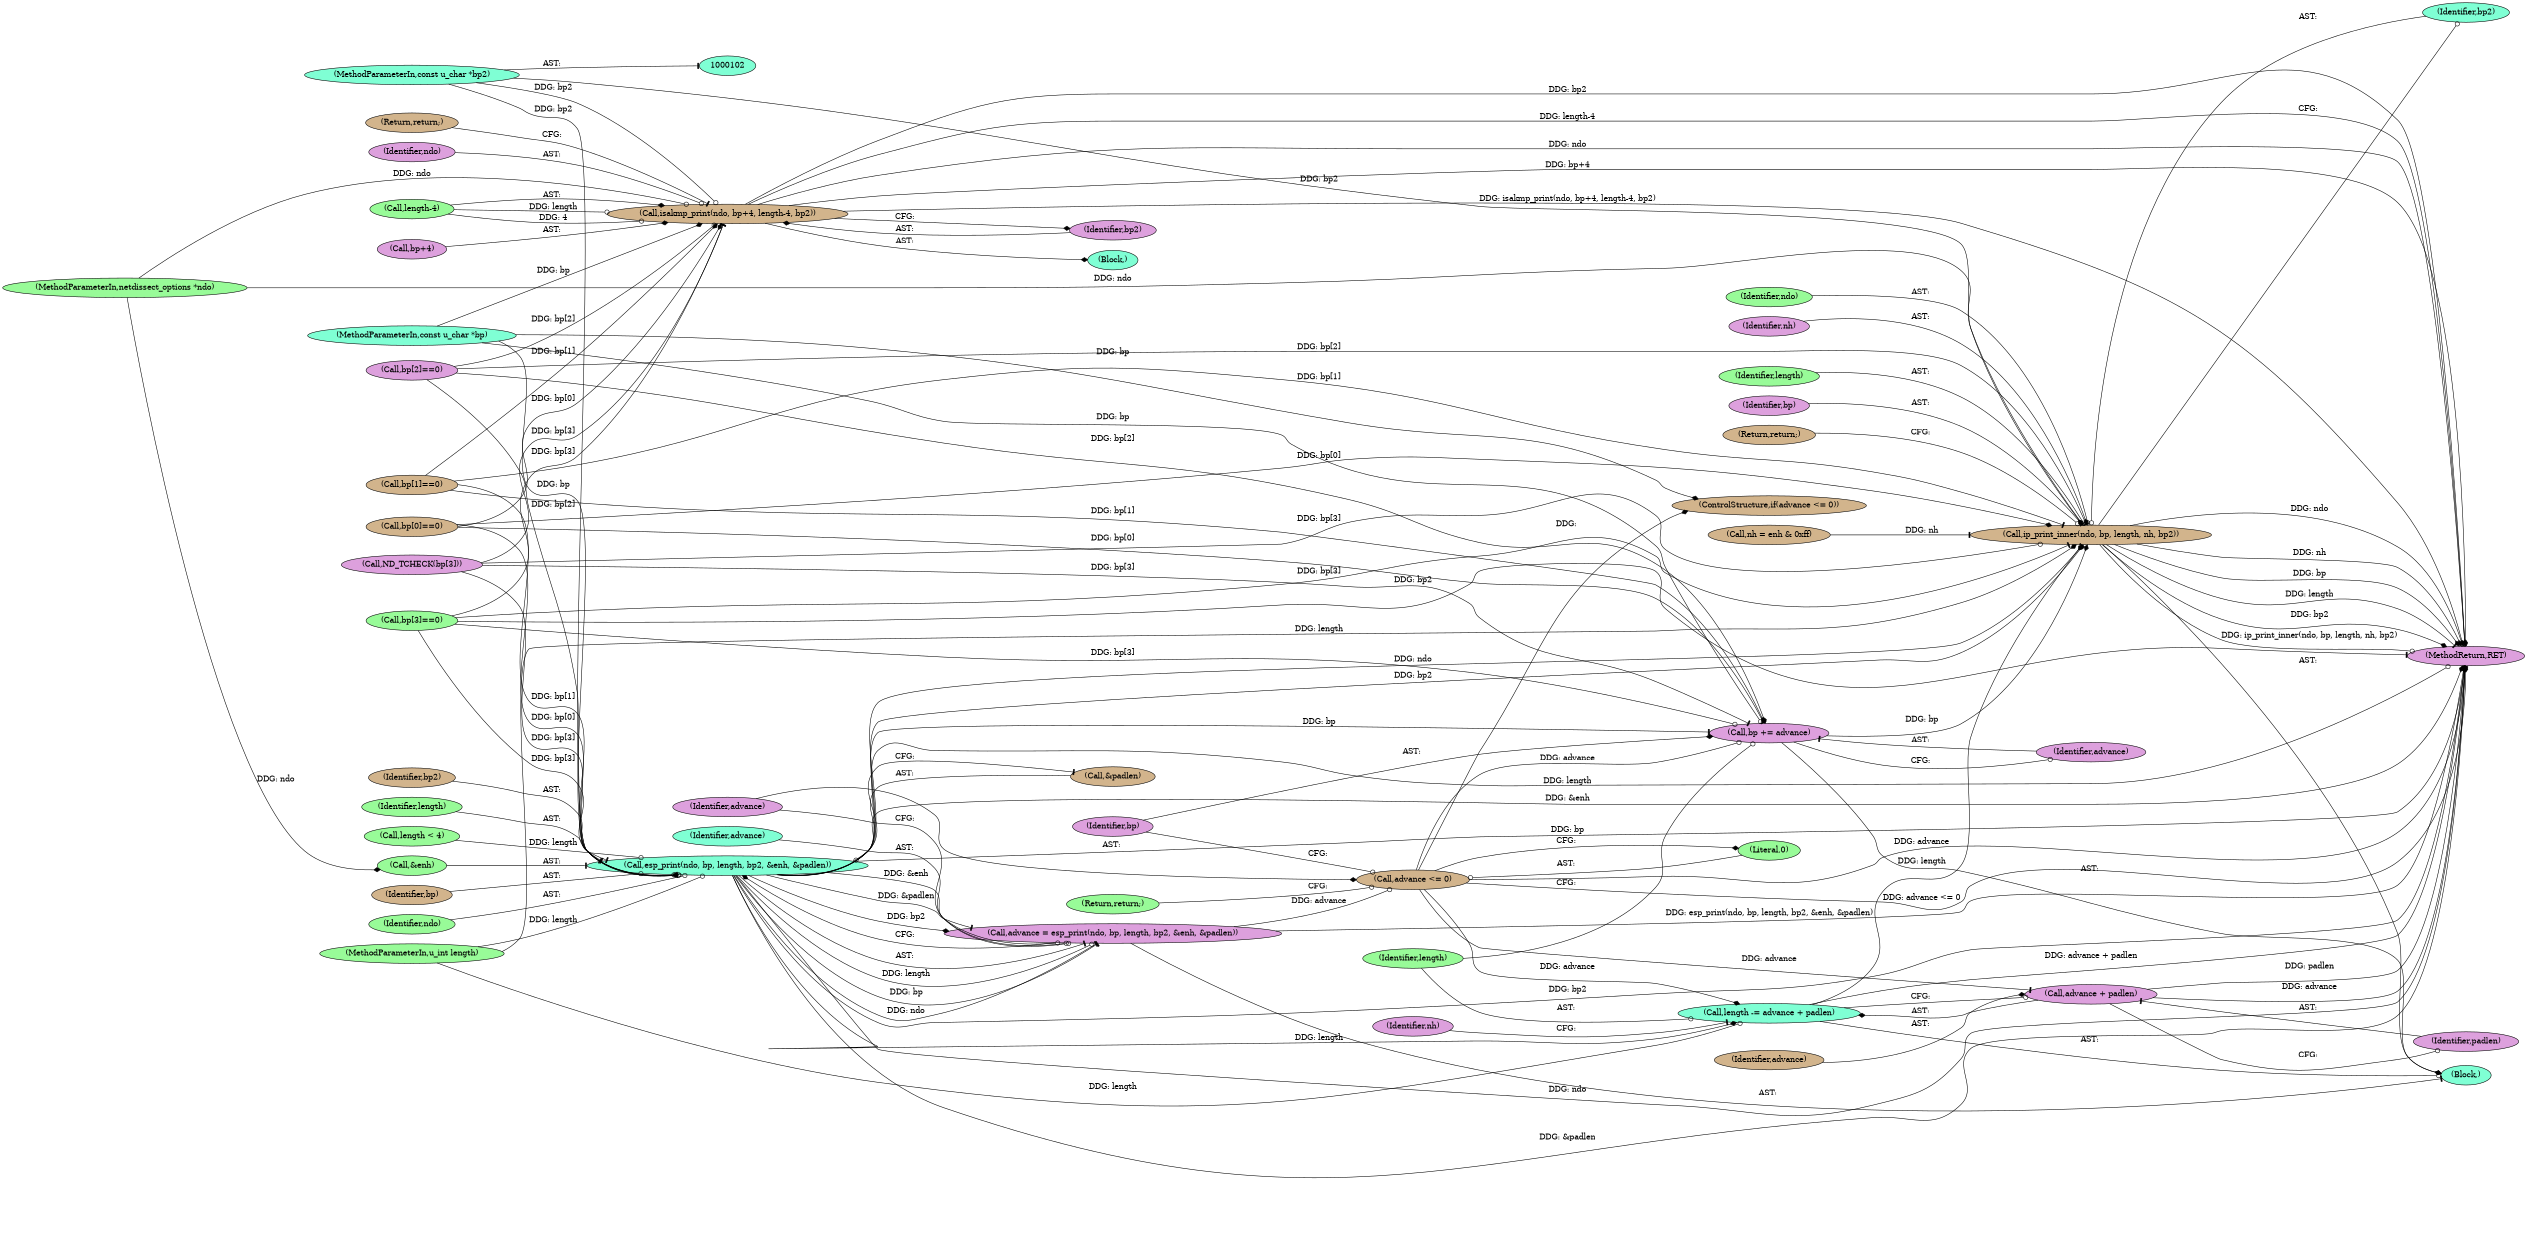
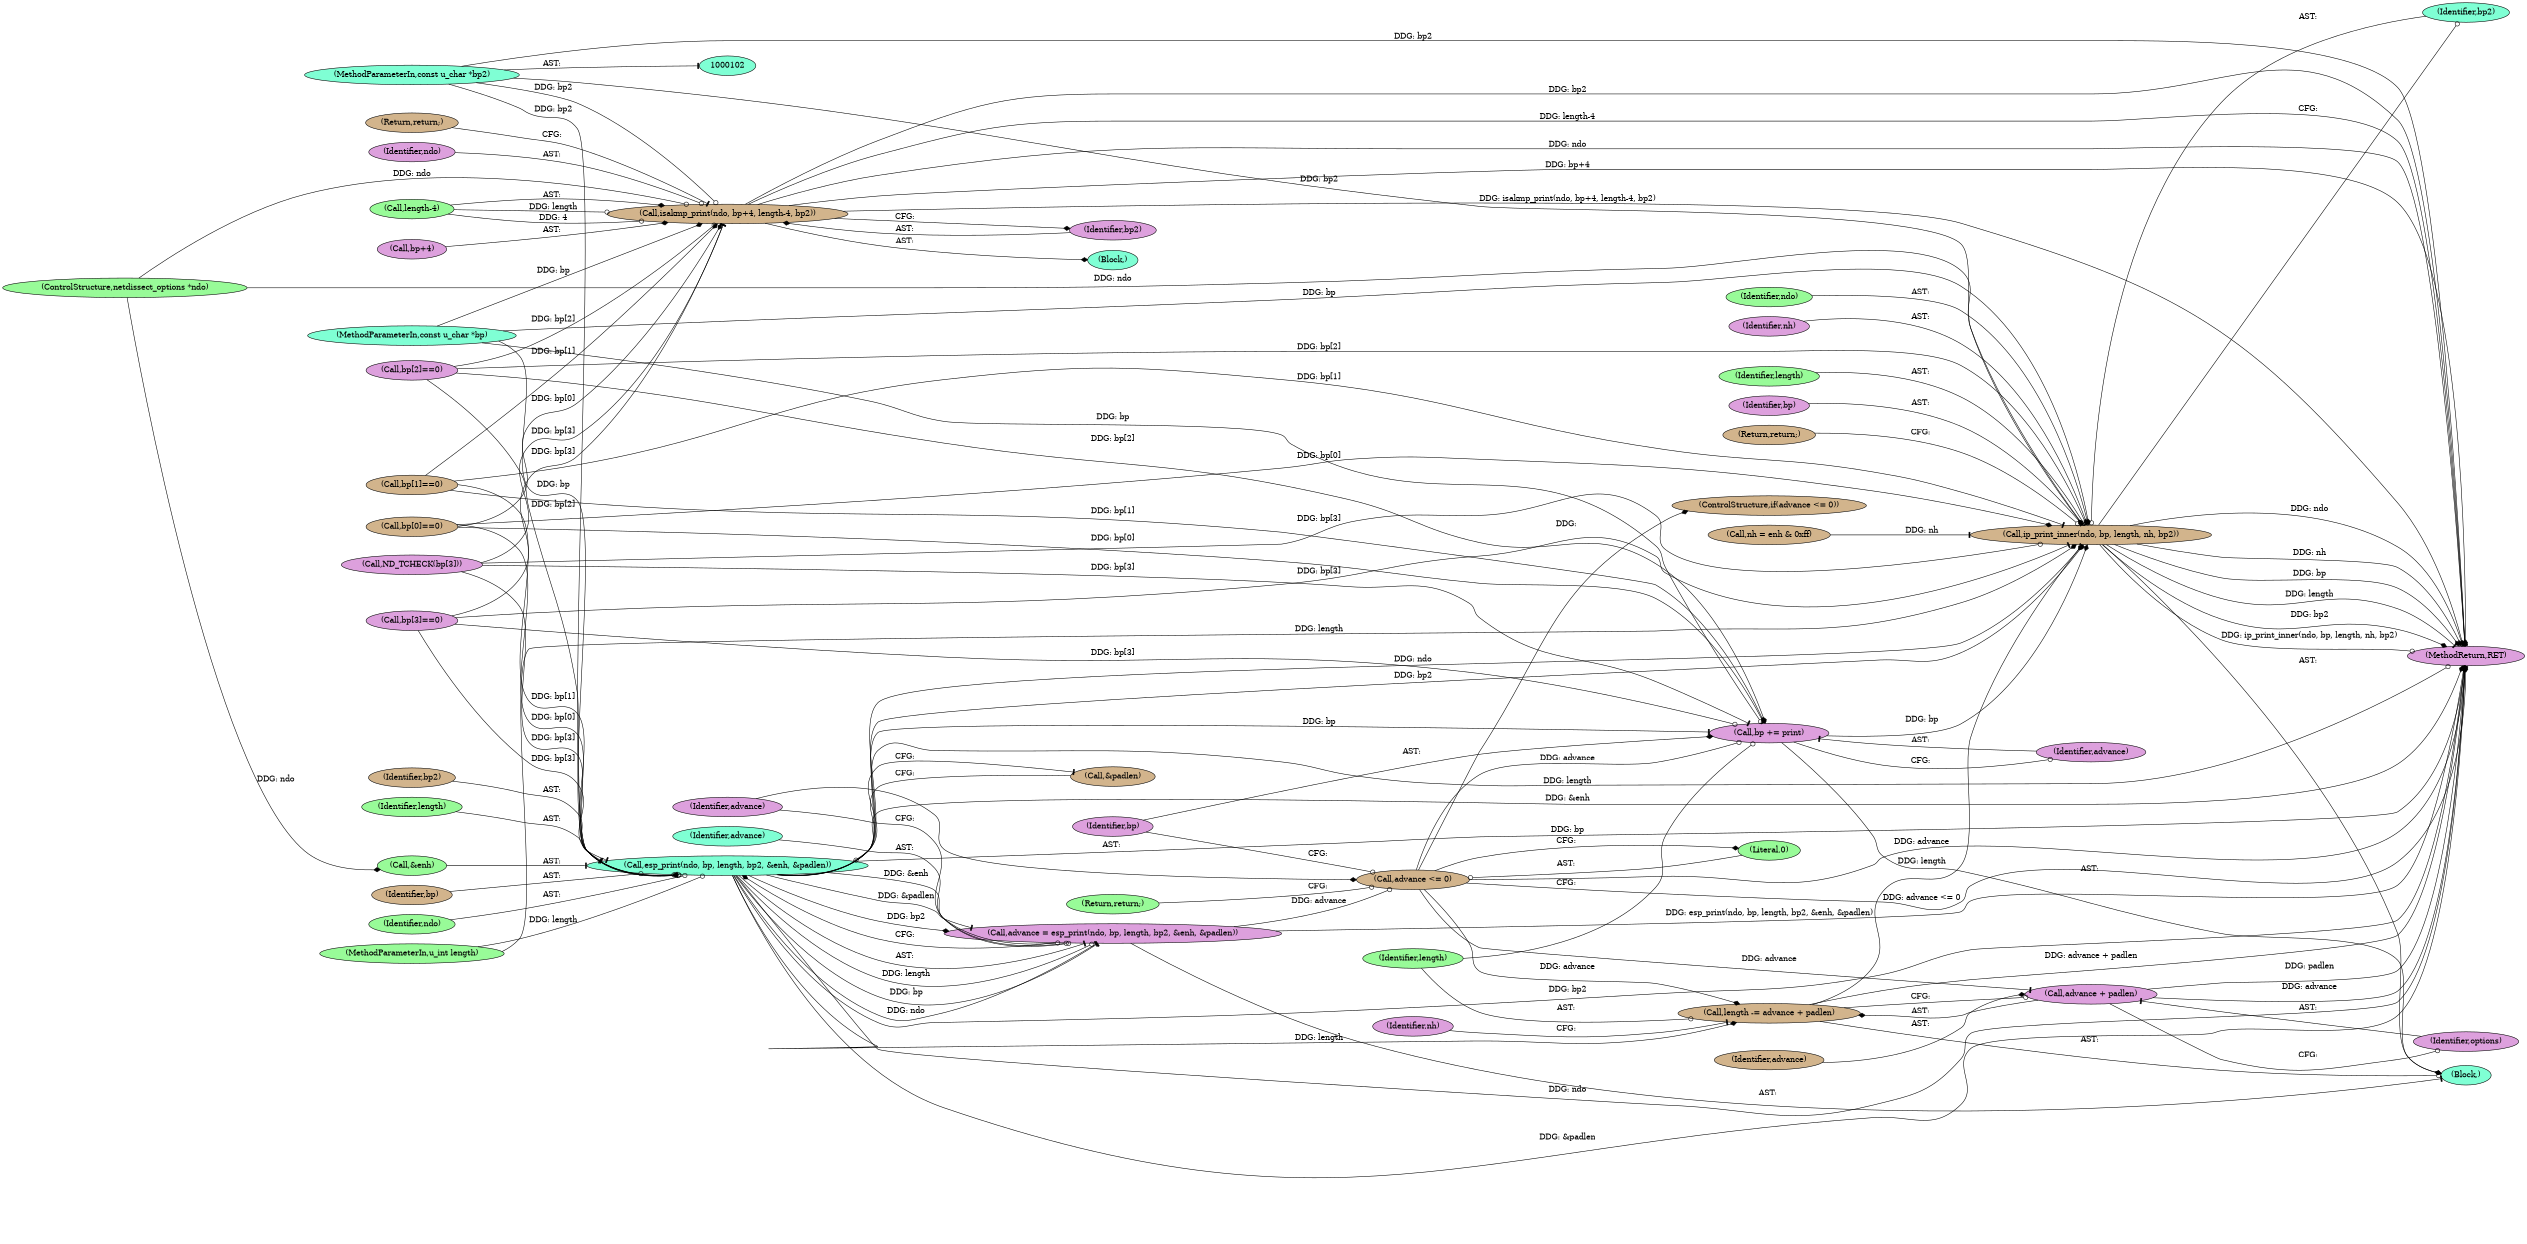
node "(MethodParameterIn,netdissect_options *ndo)": label "(MethodParameterIn,netdissect_options *ndo)" -> "(ControlStructure,netdissect_options *ndo)"
edge "(MethodParameterIn,const u_char *bp)" -> "(ControlStructure,if(advance <= 0))": now "(MethodParameterIn,const u_char *bp)" -> "(Call,ip_print_inner(ndo, bp, length, nh, bp2))"
edge "(Call,bp[3]==0)" -> "(MethodReturn,RET)": now "(MethodParameterIn,const u_char *bp2)" -> "(MethodReturn,RET)"
node "(Call,bp[3]==0)": fillcolor palegreen -> plum
node "(Call,bp += advance)": label "(Call,bp += advance)" -> "(Call,bp += print)"
edge "(Call,&padlen)" -> "(Call,esp_print(ndo, bp, length, bp2, &enh, &padlen))": label "AST: " -> "CFG: "
node "(Call,length < 4)": removed
node "(Call,length -= advance + padlen)": fillcolor aquamarine -> tan
node "(Identifier,padlen)": label "(Identifier,padlen)" -> "(Identifier,options)"
edge "(MethodParameterIn,u_int length)" -> "(Call,length -= advance + padlen)": removed, label "DDG: length"
